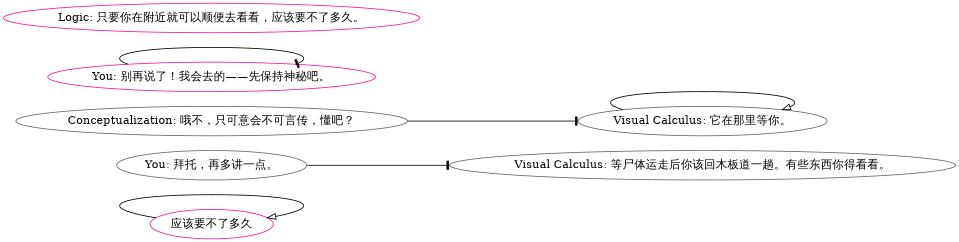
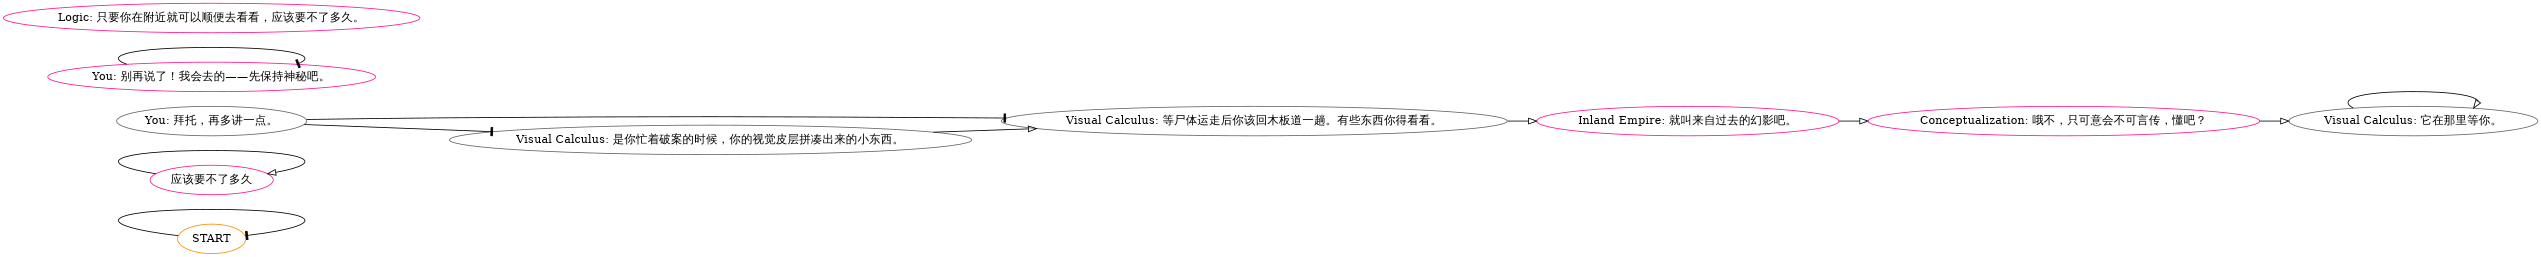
node "Conceptualization: 哦不，只可意会不可言传，懂吧？": color gray40 -> deeppink
edge "Conceptualization: 哦不，只可意会不可言传，懂吧？" -> "Visual Calculus: 它在那里等你。": arrowhead tee -> onormal
node "Inland Empire: 就叫来自过去的幻影吧。": added
node "Visual Calculus: 是你忙着破案的时候，你的视觉皮层拼凑出来的小东西。": added
node "START": added
